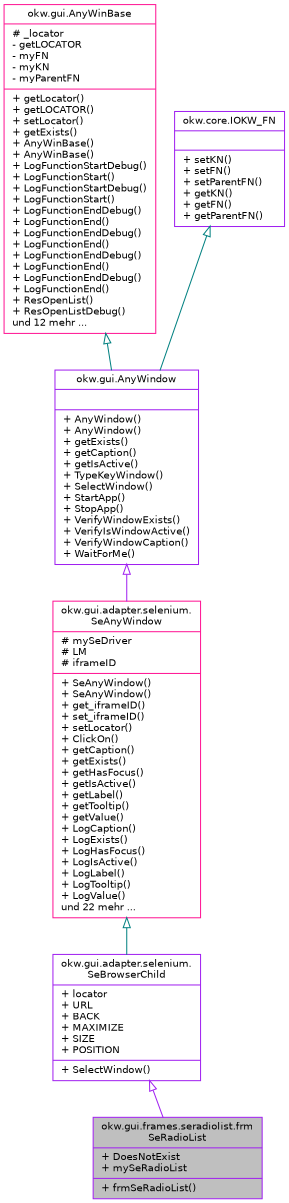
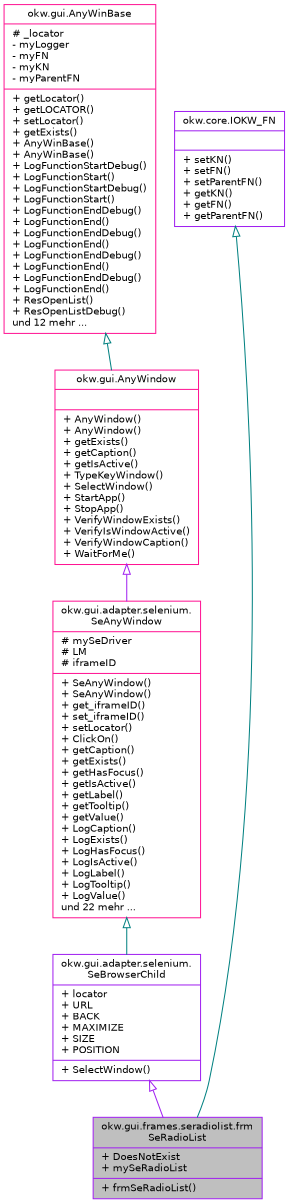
node "okw.gui.AnyWinBase": text "- getLOCATOR" -> "- myLogger"
edge "okw.gui.AnyWindow" -> "okw.core.IOKW_FN": now "okw.gui.frames.seradiolist.frm" -> "okw.core.IOKW_FN"
node "okw.gui.AnyWindow": color purple -> deeppink
